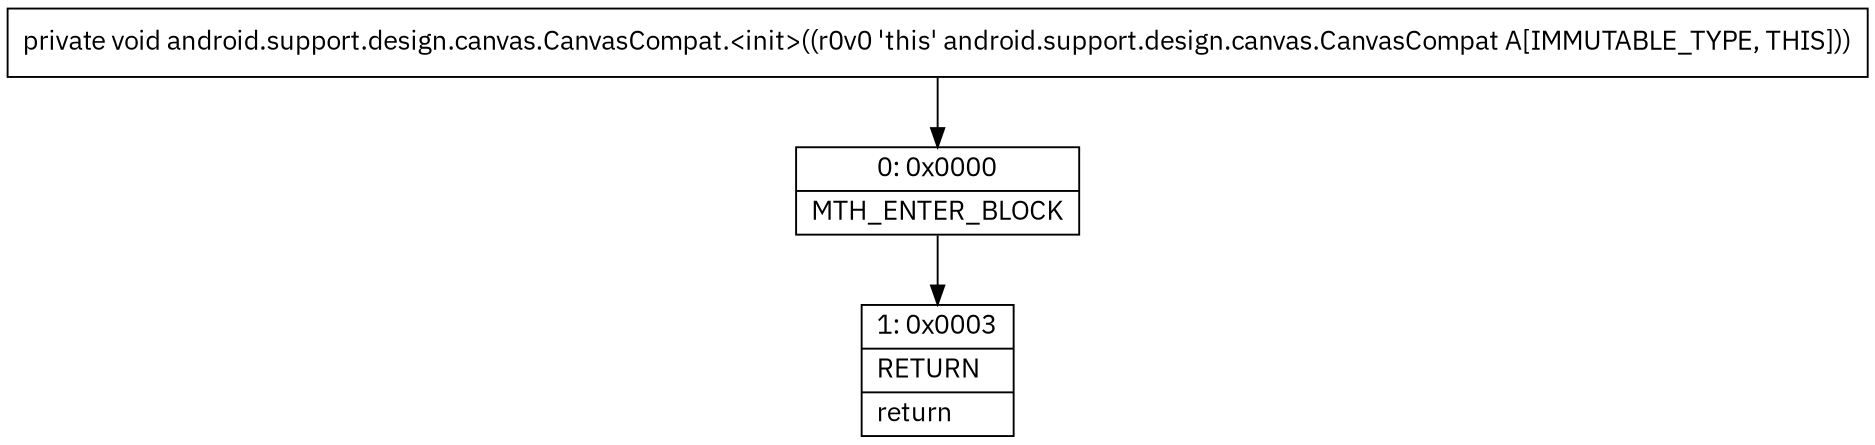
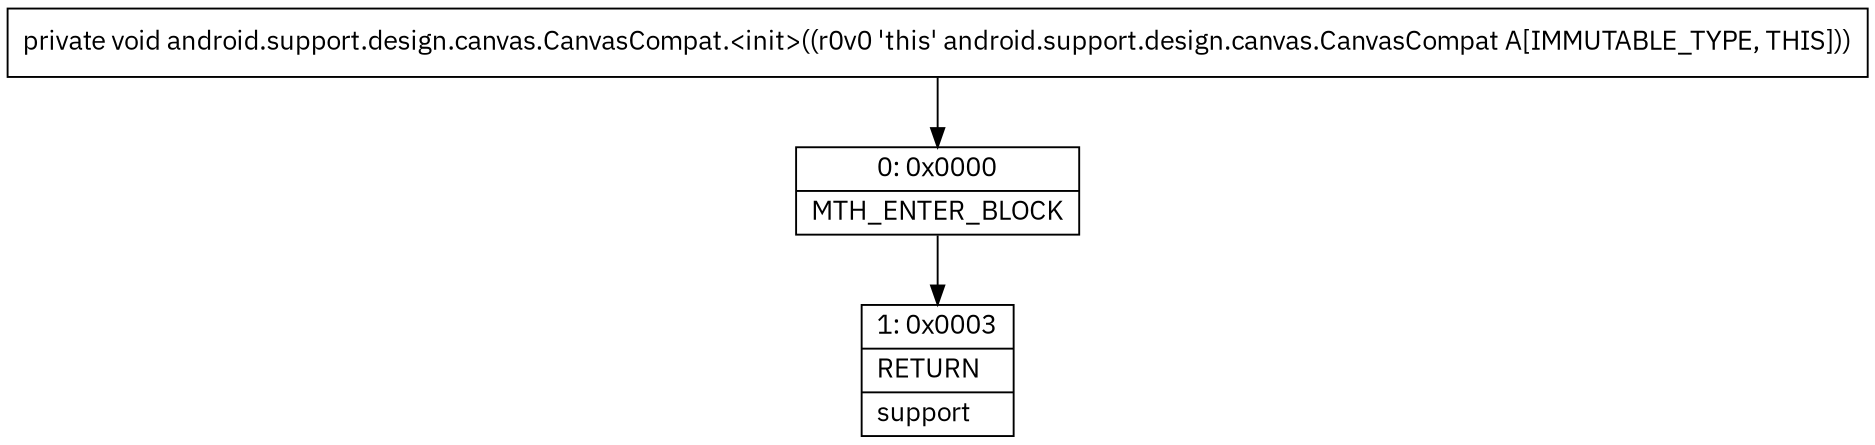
node "1: 0x0003": text "return" -> "support"
